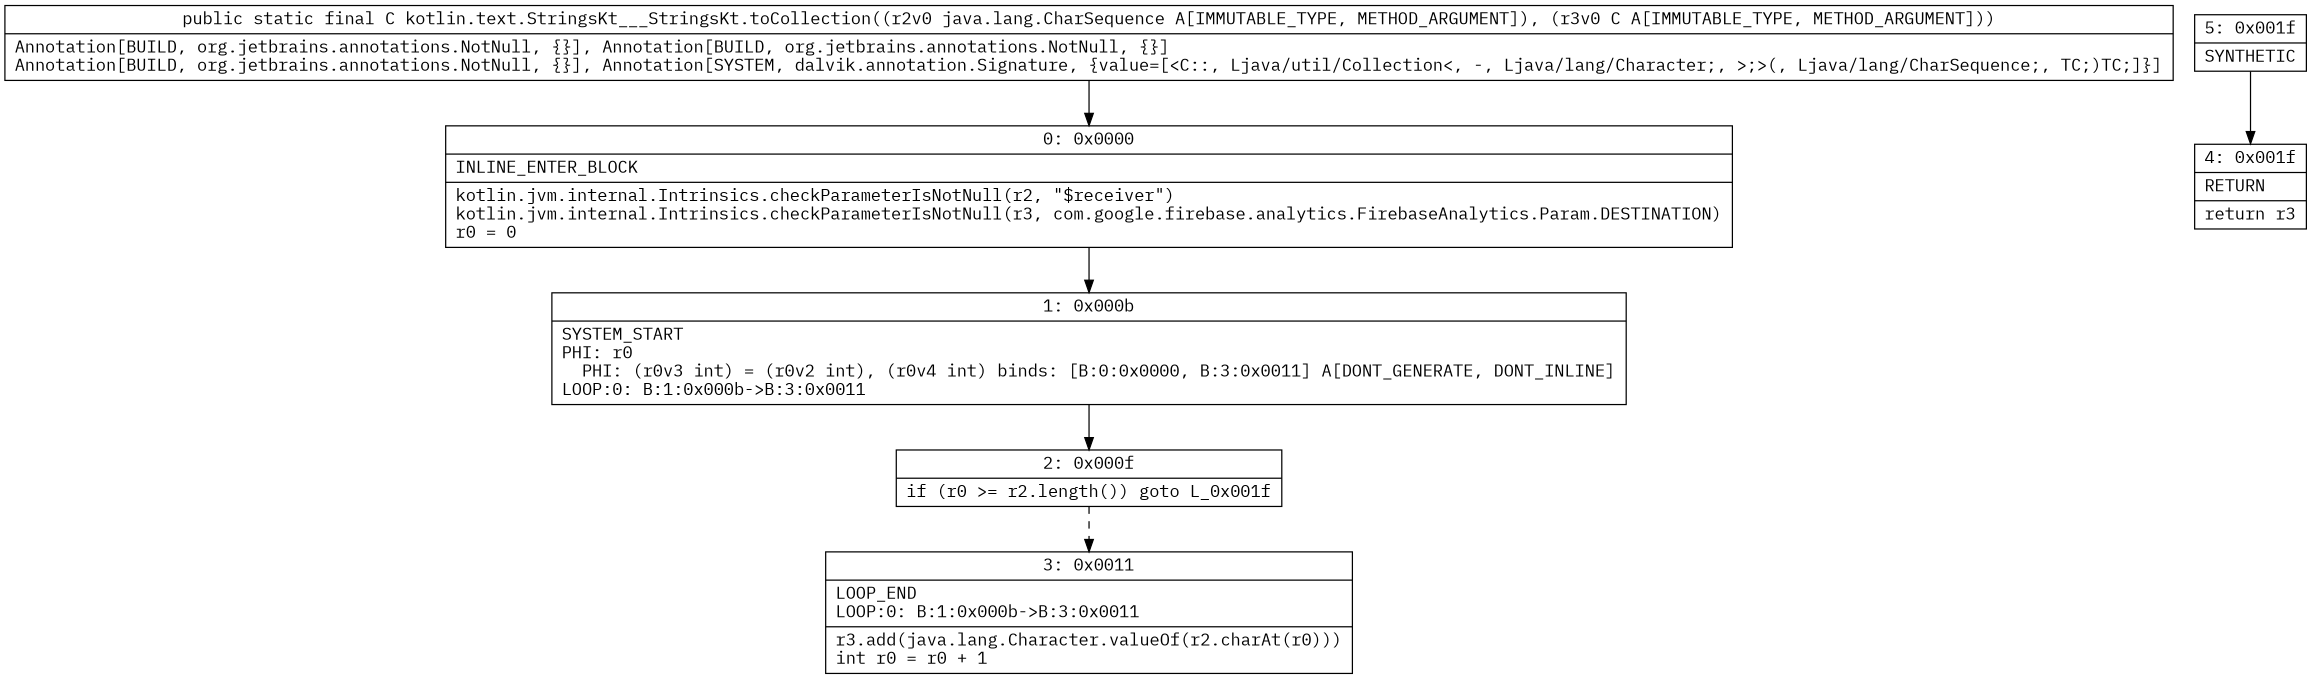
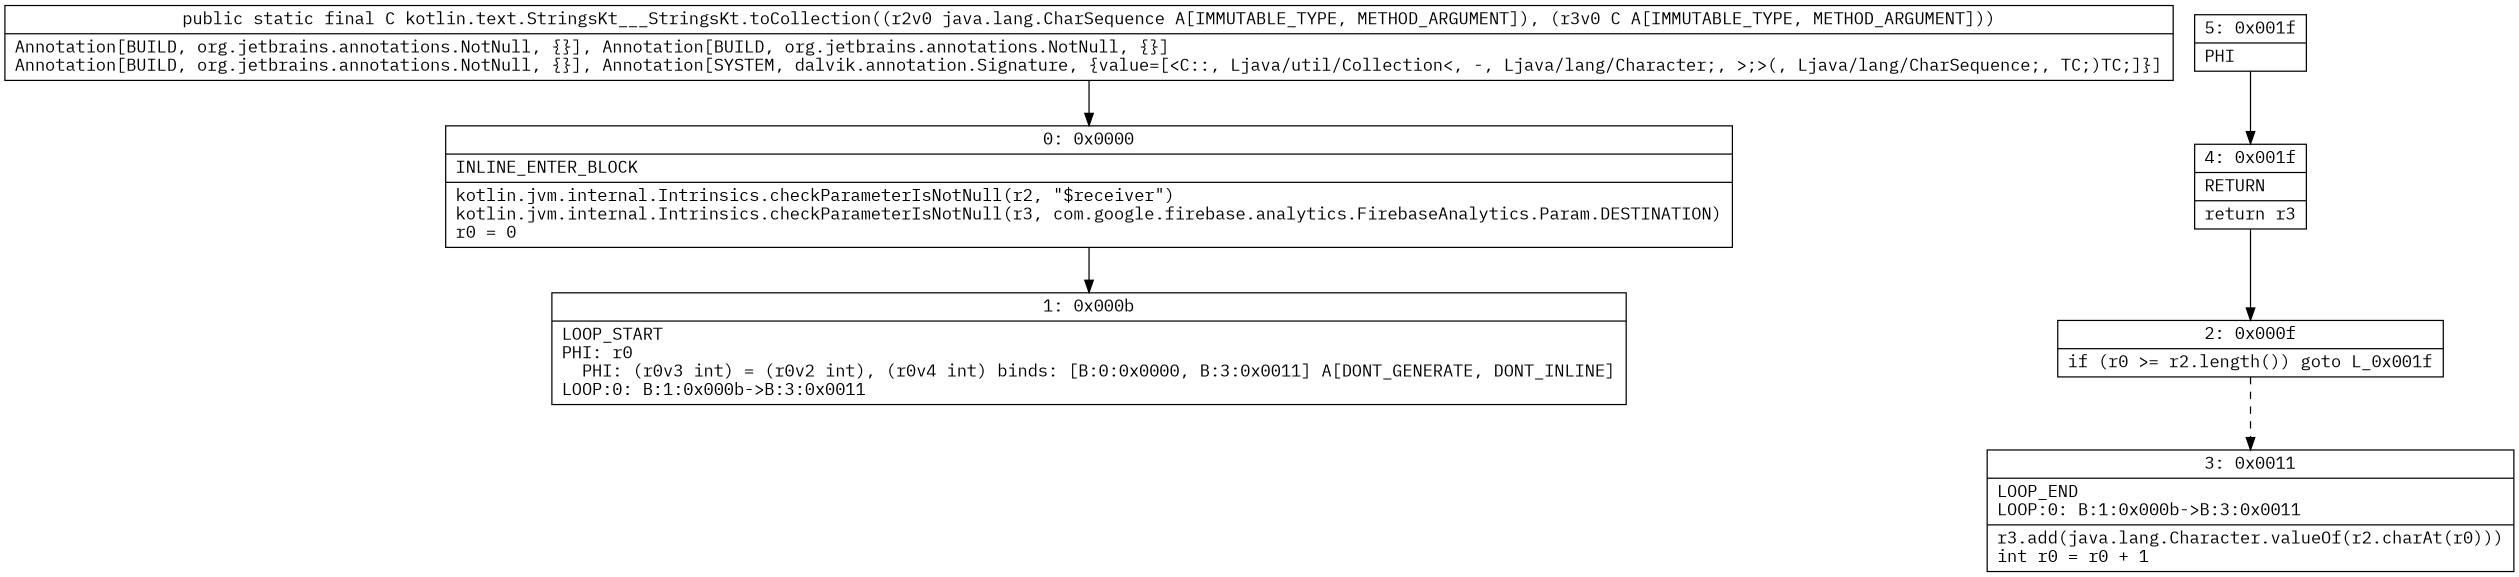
node "5: 0x001f": text "SYNTHETIC" -> "PHI"
node "1: 0x000b": text "SYSTEM_START" -> "LOOP_START"
edge "1: 0x000b" -> "2: 0x000f": now "4: 0x001f" -> "2: 0x000f"
